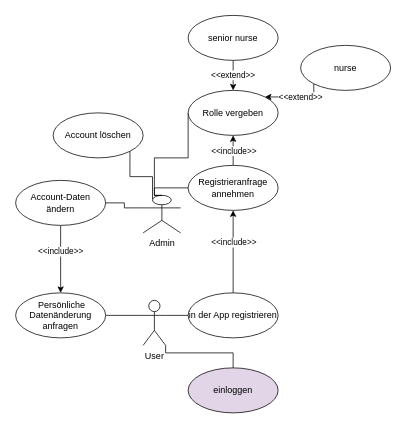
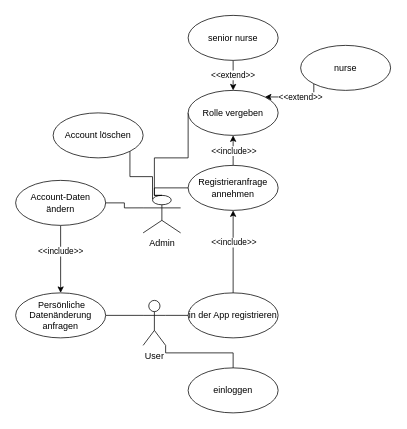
node "einloggen": fillcolor #e1d5e7 -> #ffffff
